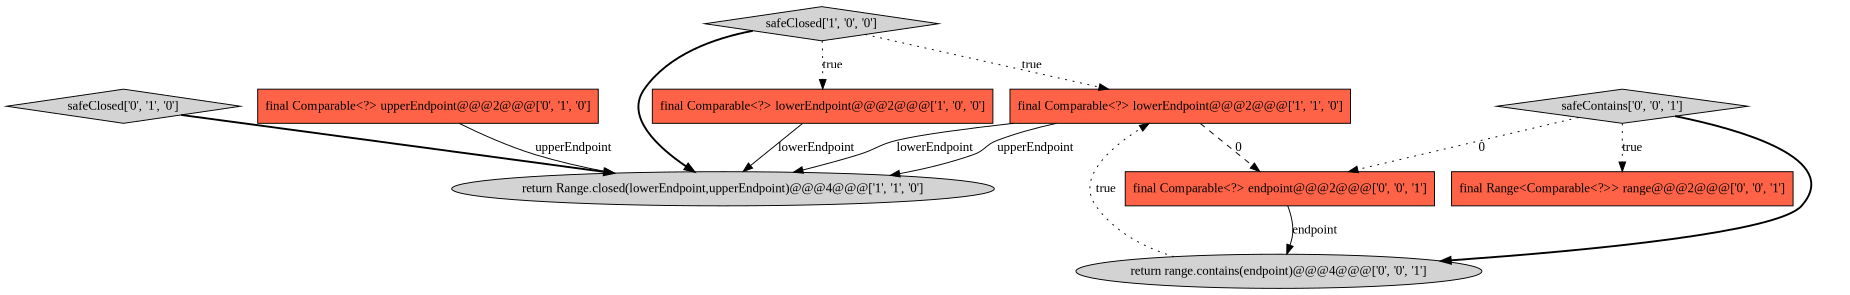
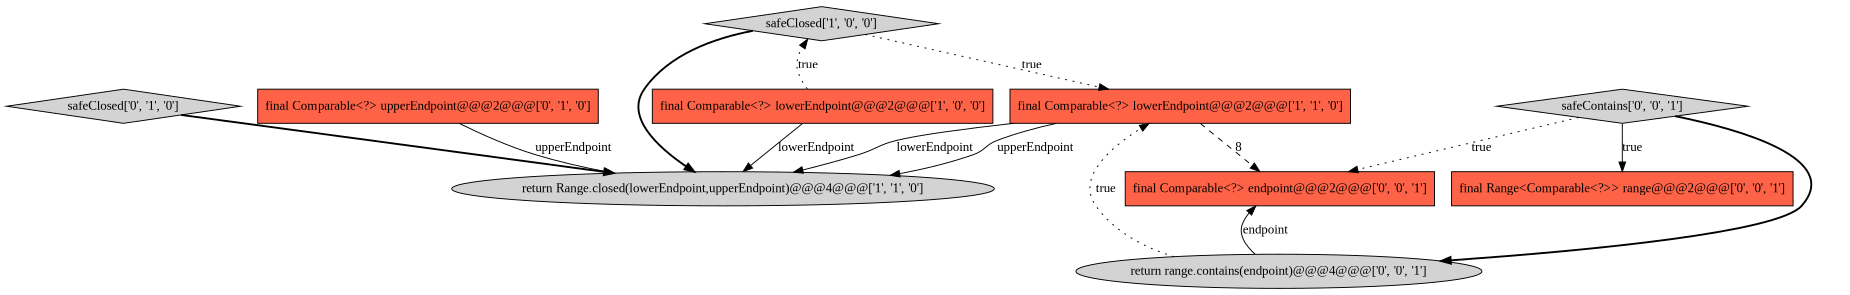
edge "safeClosed['1', '0', '0']" -> "final Comparable<?> lowerEndpoint@@@2@@@['1', '0', '0']": reversed
edge "safeContains['0', '0', '1']" -> "final Range<Comparable<?>> range@@@2@@@['0', '0', '1']": style dotted -> solid
edge "final Comparable<?> lowerEndpoint@@@2@@@['1', '1', '0']" -> "final Comparable<?> endpoint@@@2@@@['0', '0', '1']": label "0" -> "8"
edge "safeContains['0', '0', '1']" -> "final Comparable<?> endpoint@@@2@@@['0', '0', '1']": label "0" -> "true"
edge "final Comparable<?> endpoint@@@2@@@['0', '0', '1']" -> "return range.contains(endpoint)@@@4@@@['0', '0', '1']": reversed
